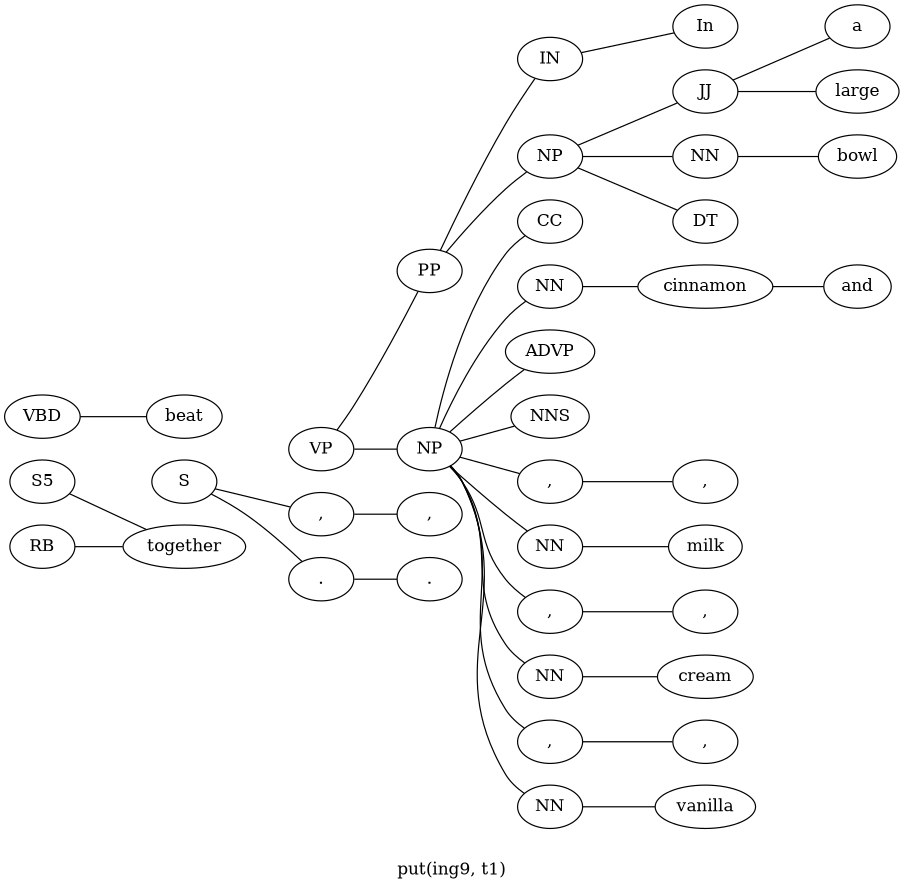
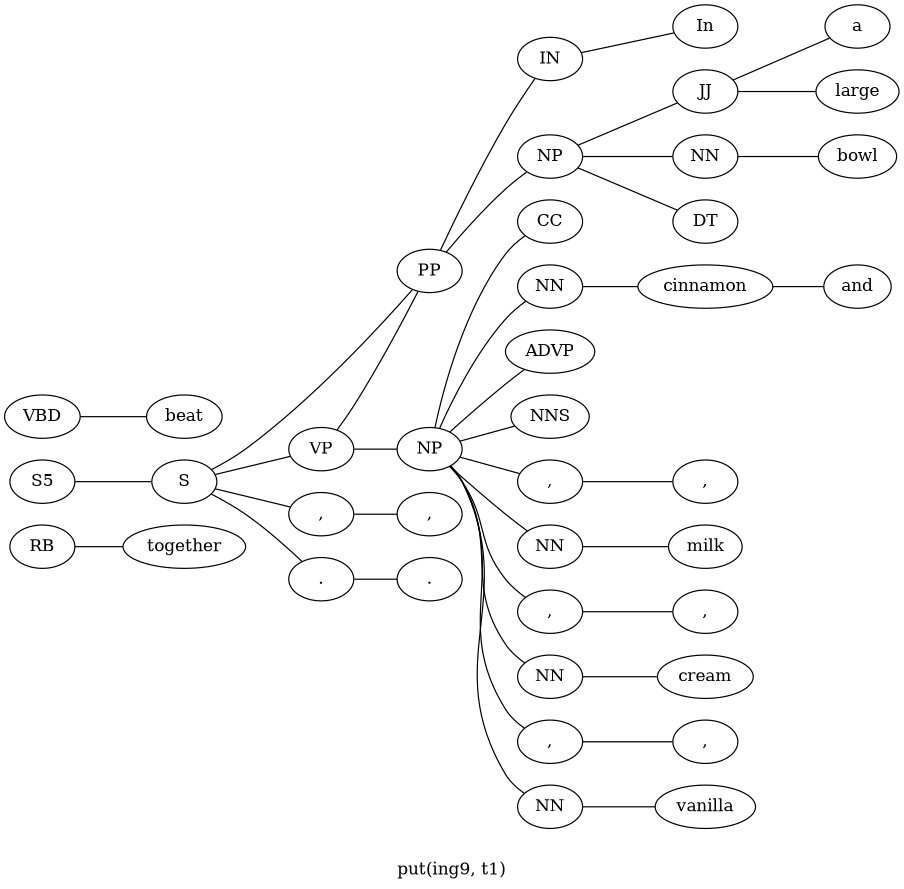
edge "PP" -- "S": added
edge "VP" -- "S": added
edge "S5" -- "together": now "S5" -- "S"
